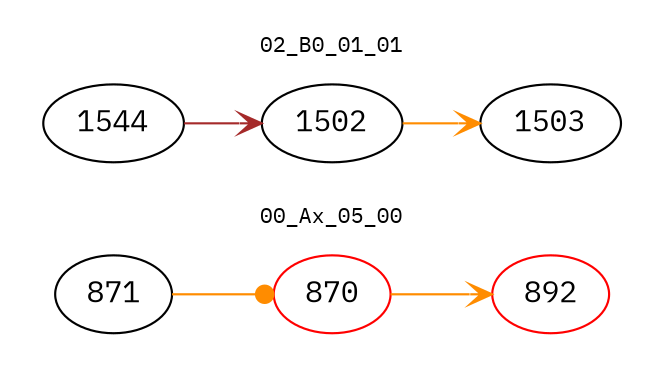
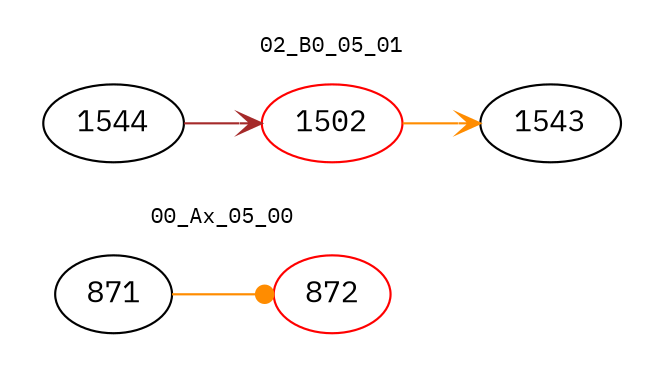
cluster "02_B0_01_01": label "02_B0_01_01" -> "02_B0_05_01"
node "1502": color black -> red
node "1503": label "1503" -> "1543"
node "870": label "870" -> "872"
node "892": removed
